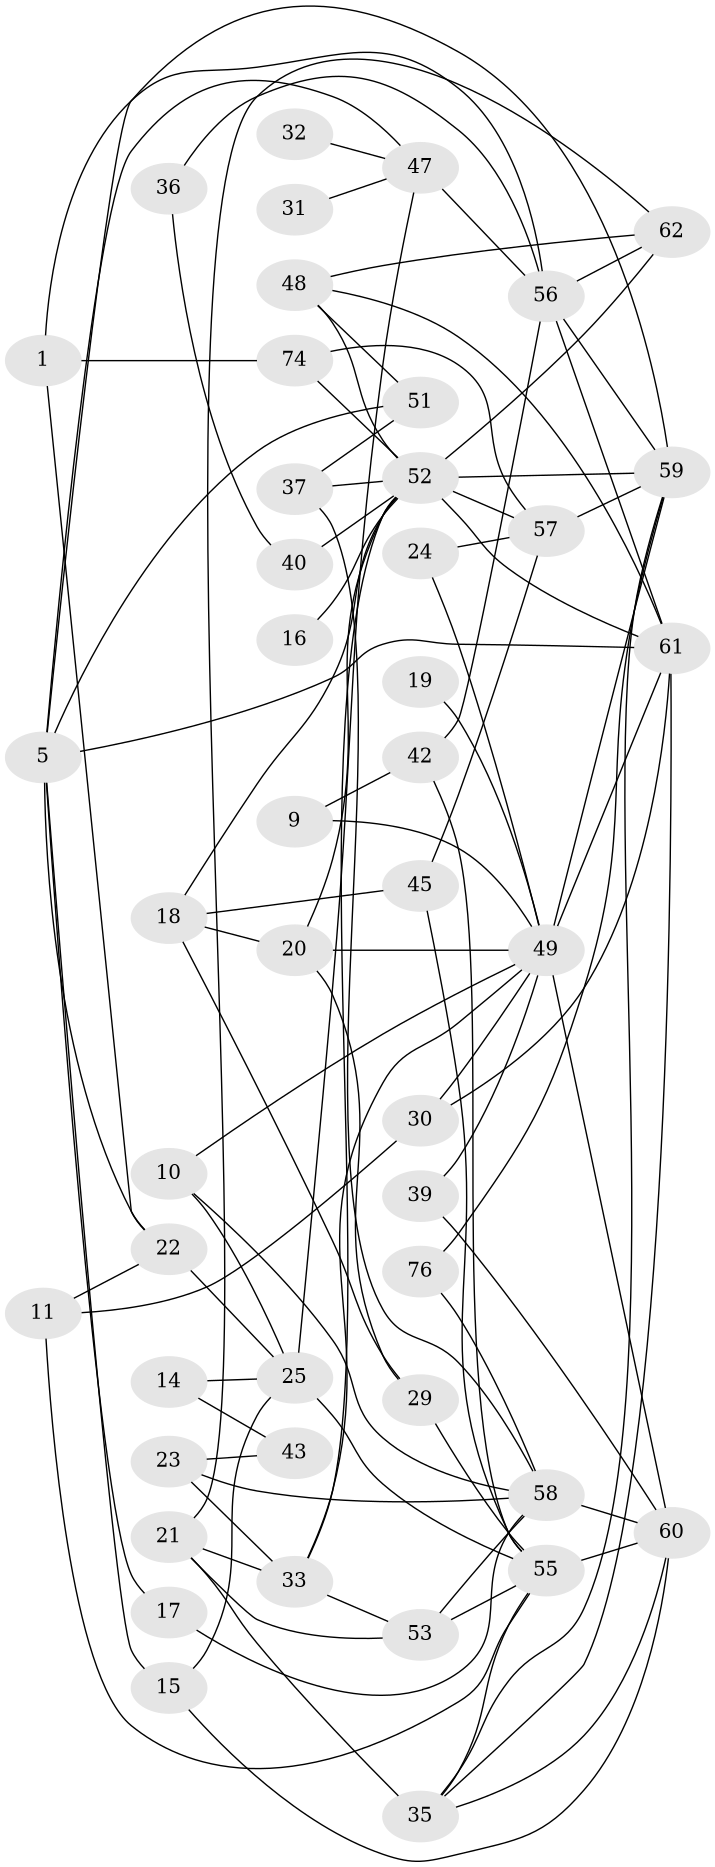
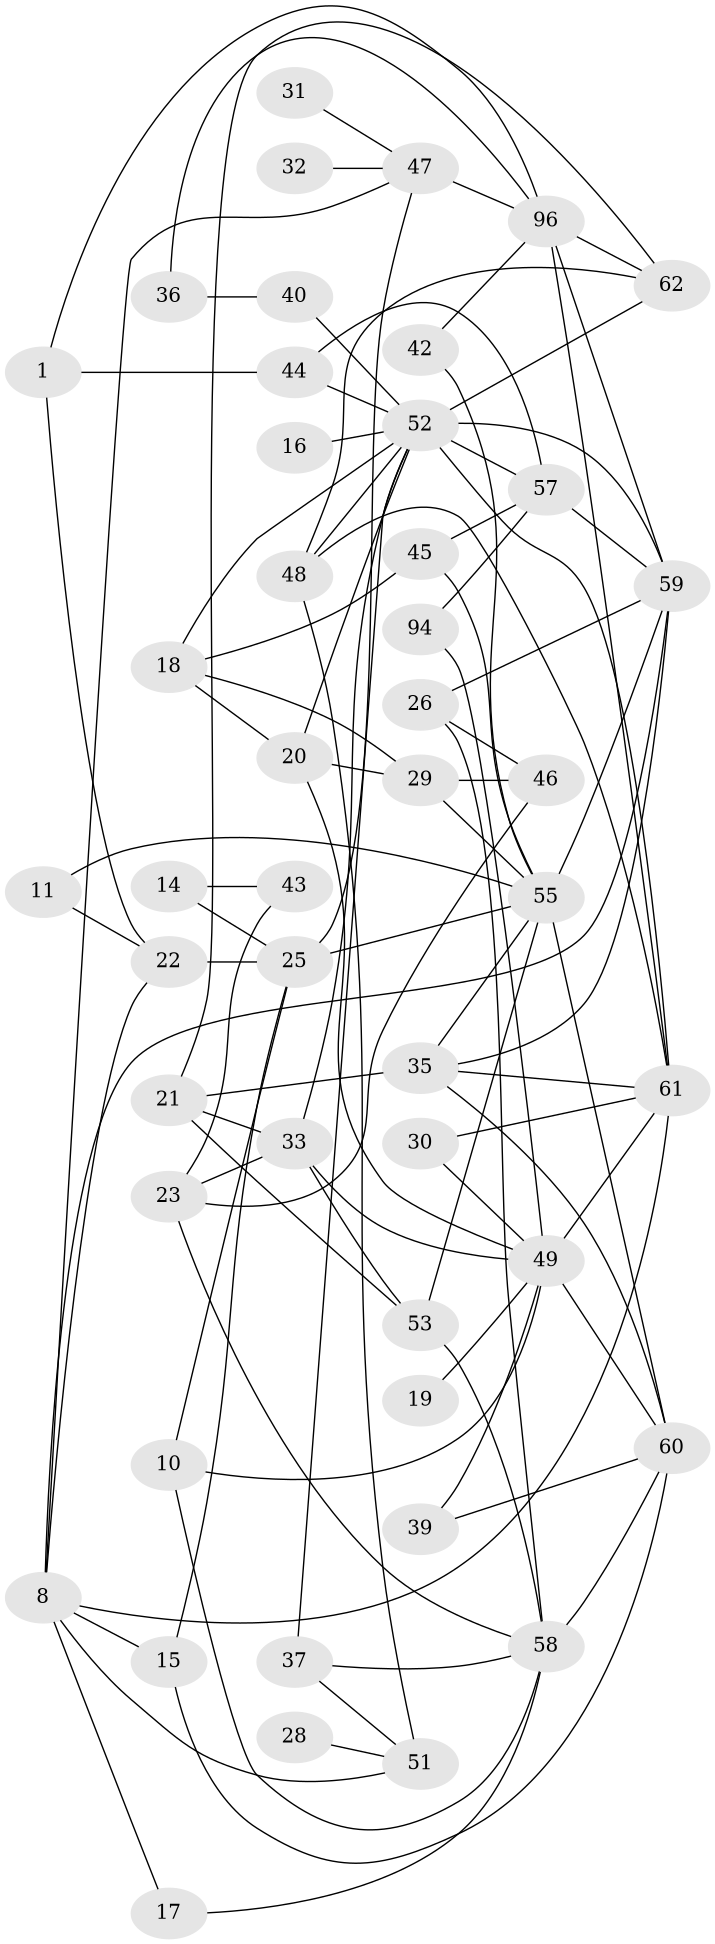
node "56": label "56" -> "96"
node "74": label "74" -> "44"
node "24": label "24" -> "94"
edge "59" -- "49": now "59" -- "55"
node "5": label "5" -> "8"
node "46": added
node "9": removed
edge "30" -- "11": removed
node "76": label "76" -> "26"
node "28": added
